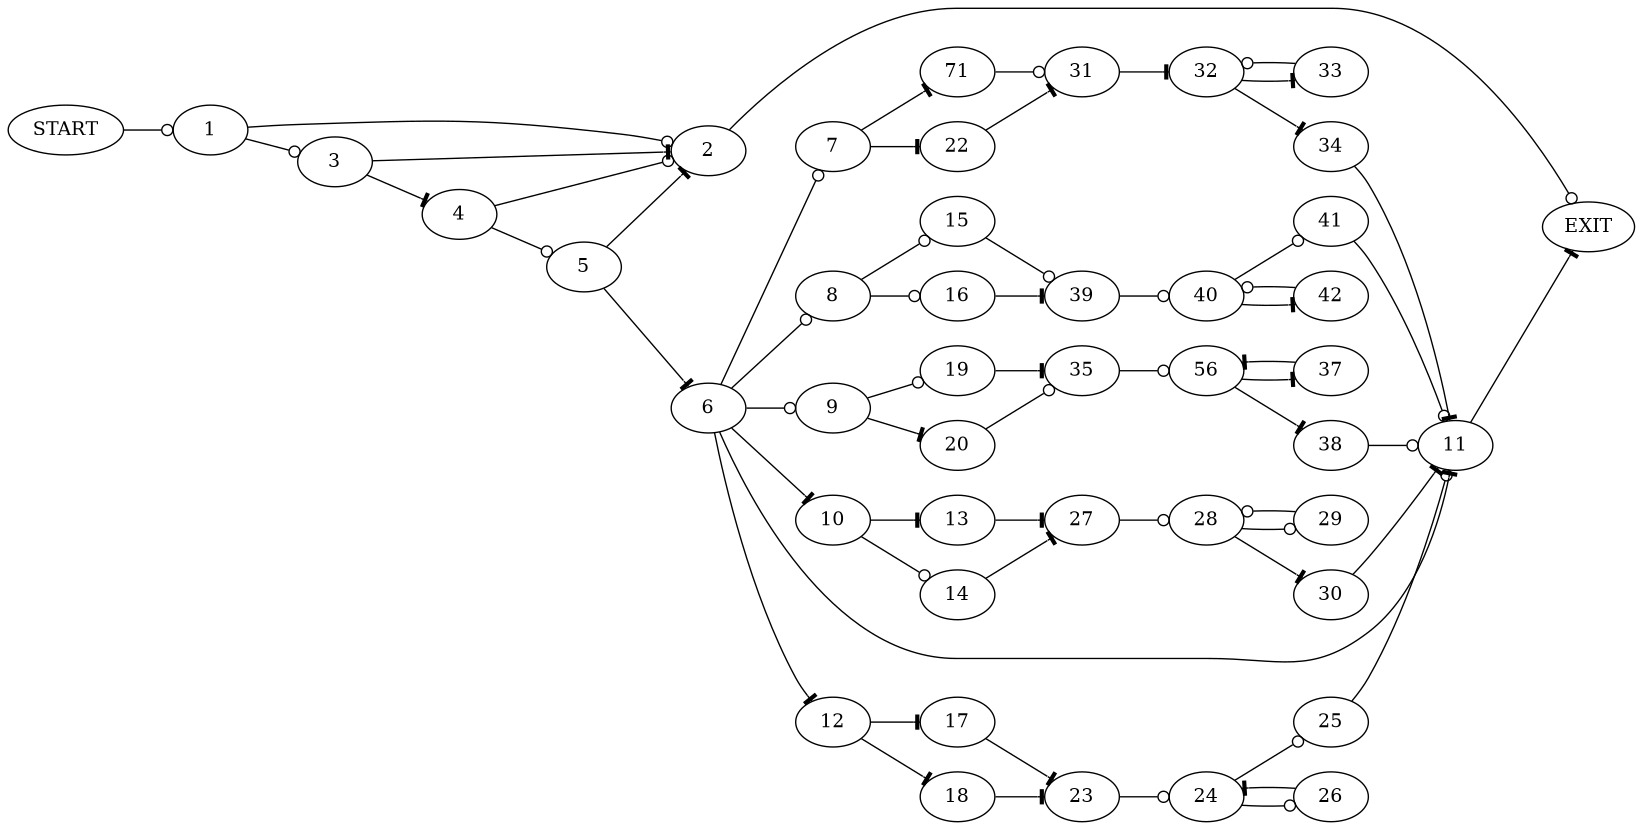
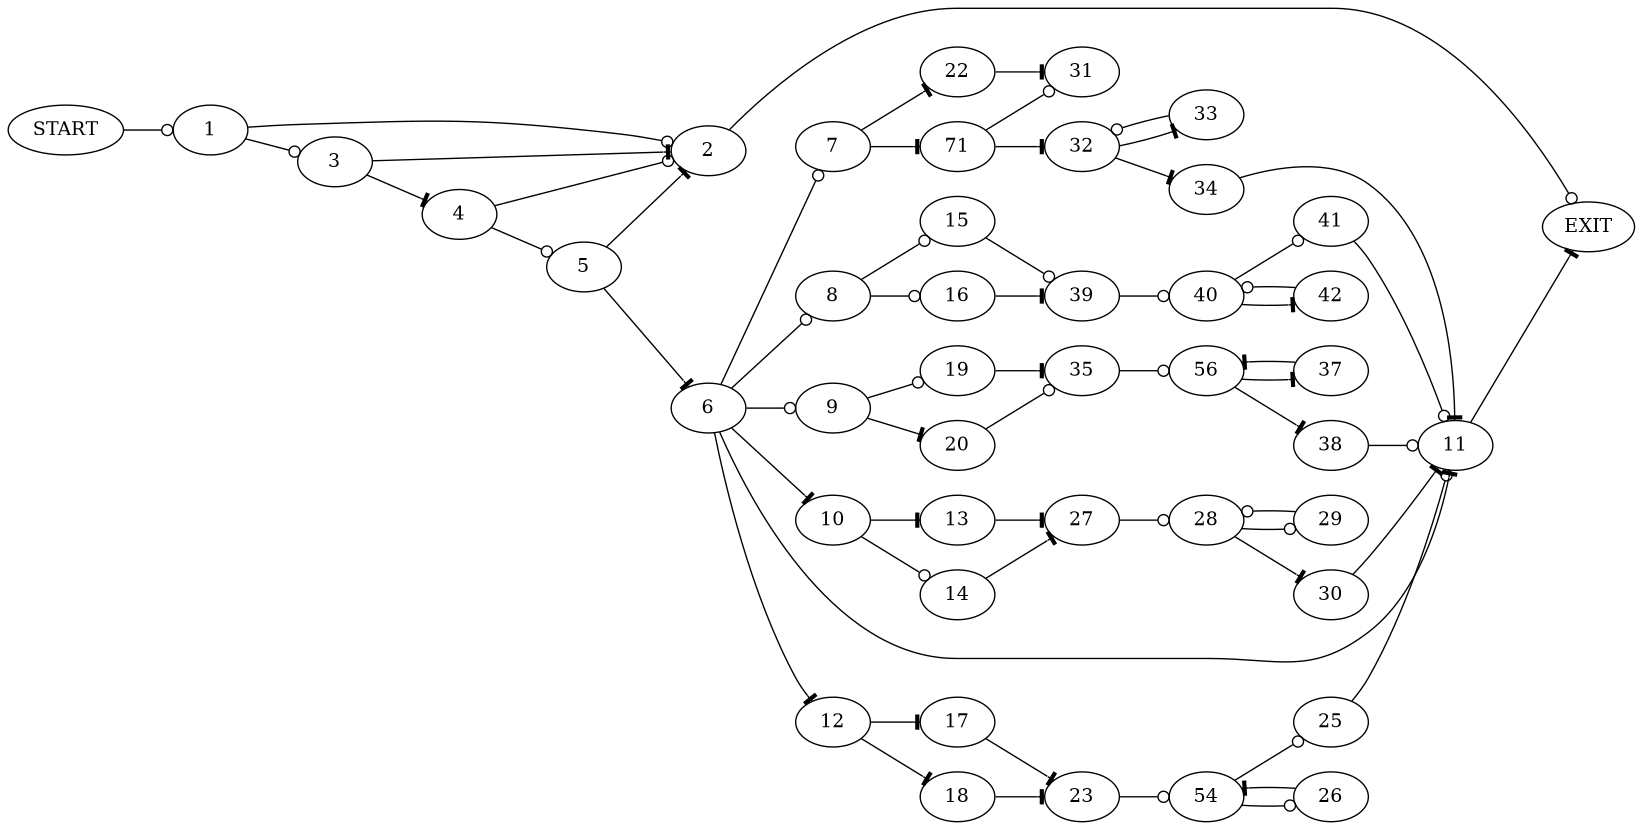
edge "31" -> "32": now "71" -> "32"
node "24": label "24" -> "54"
